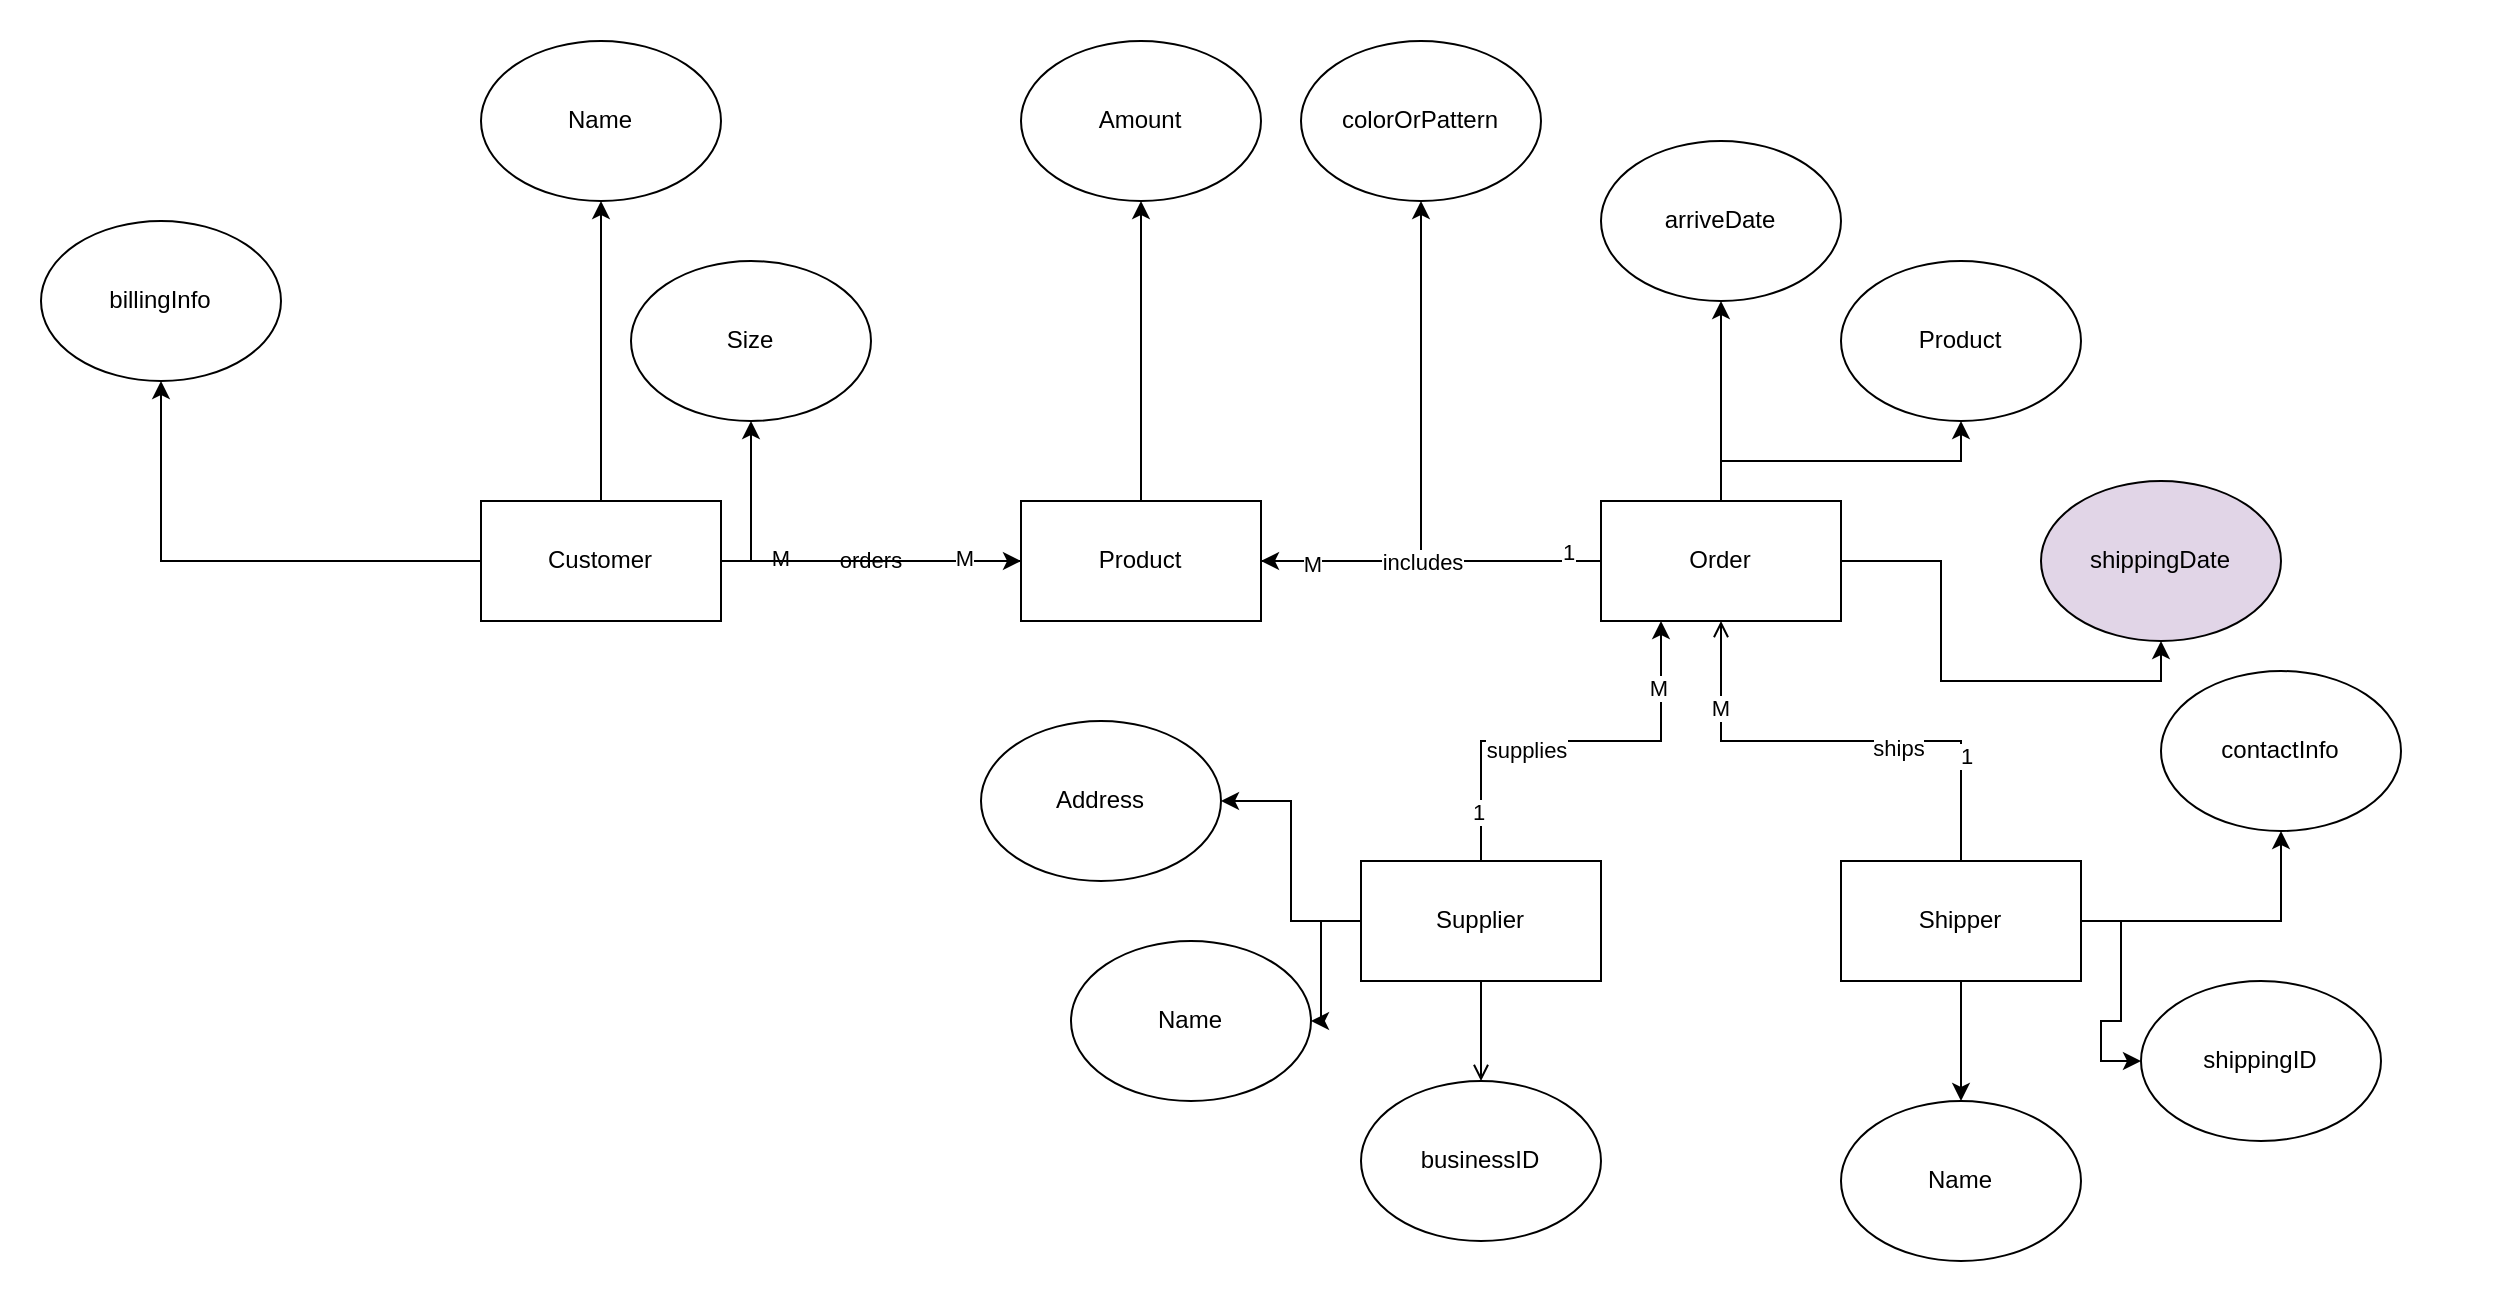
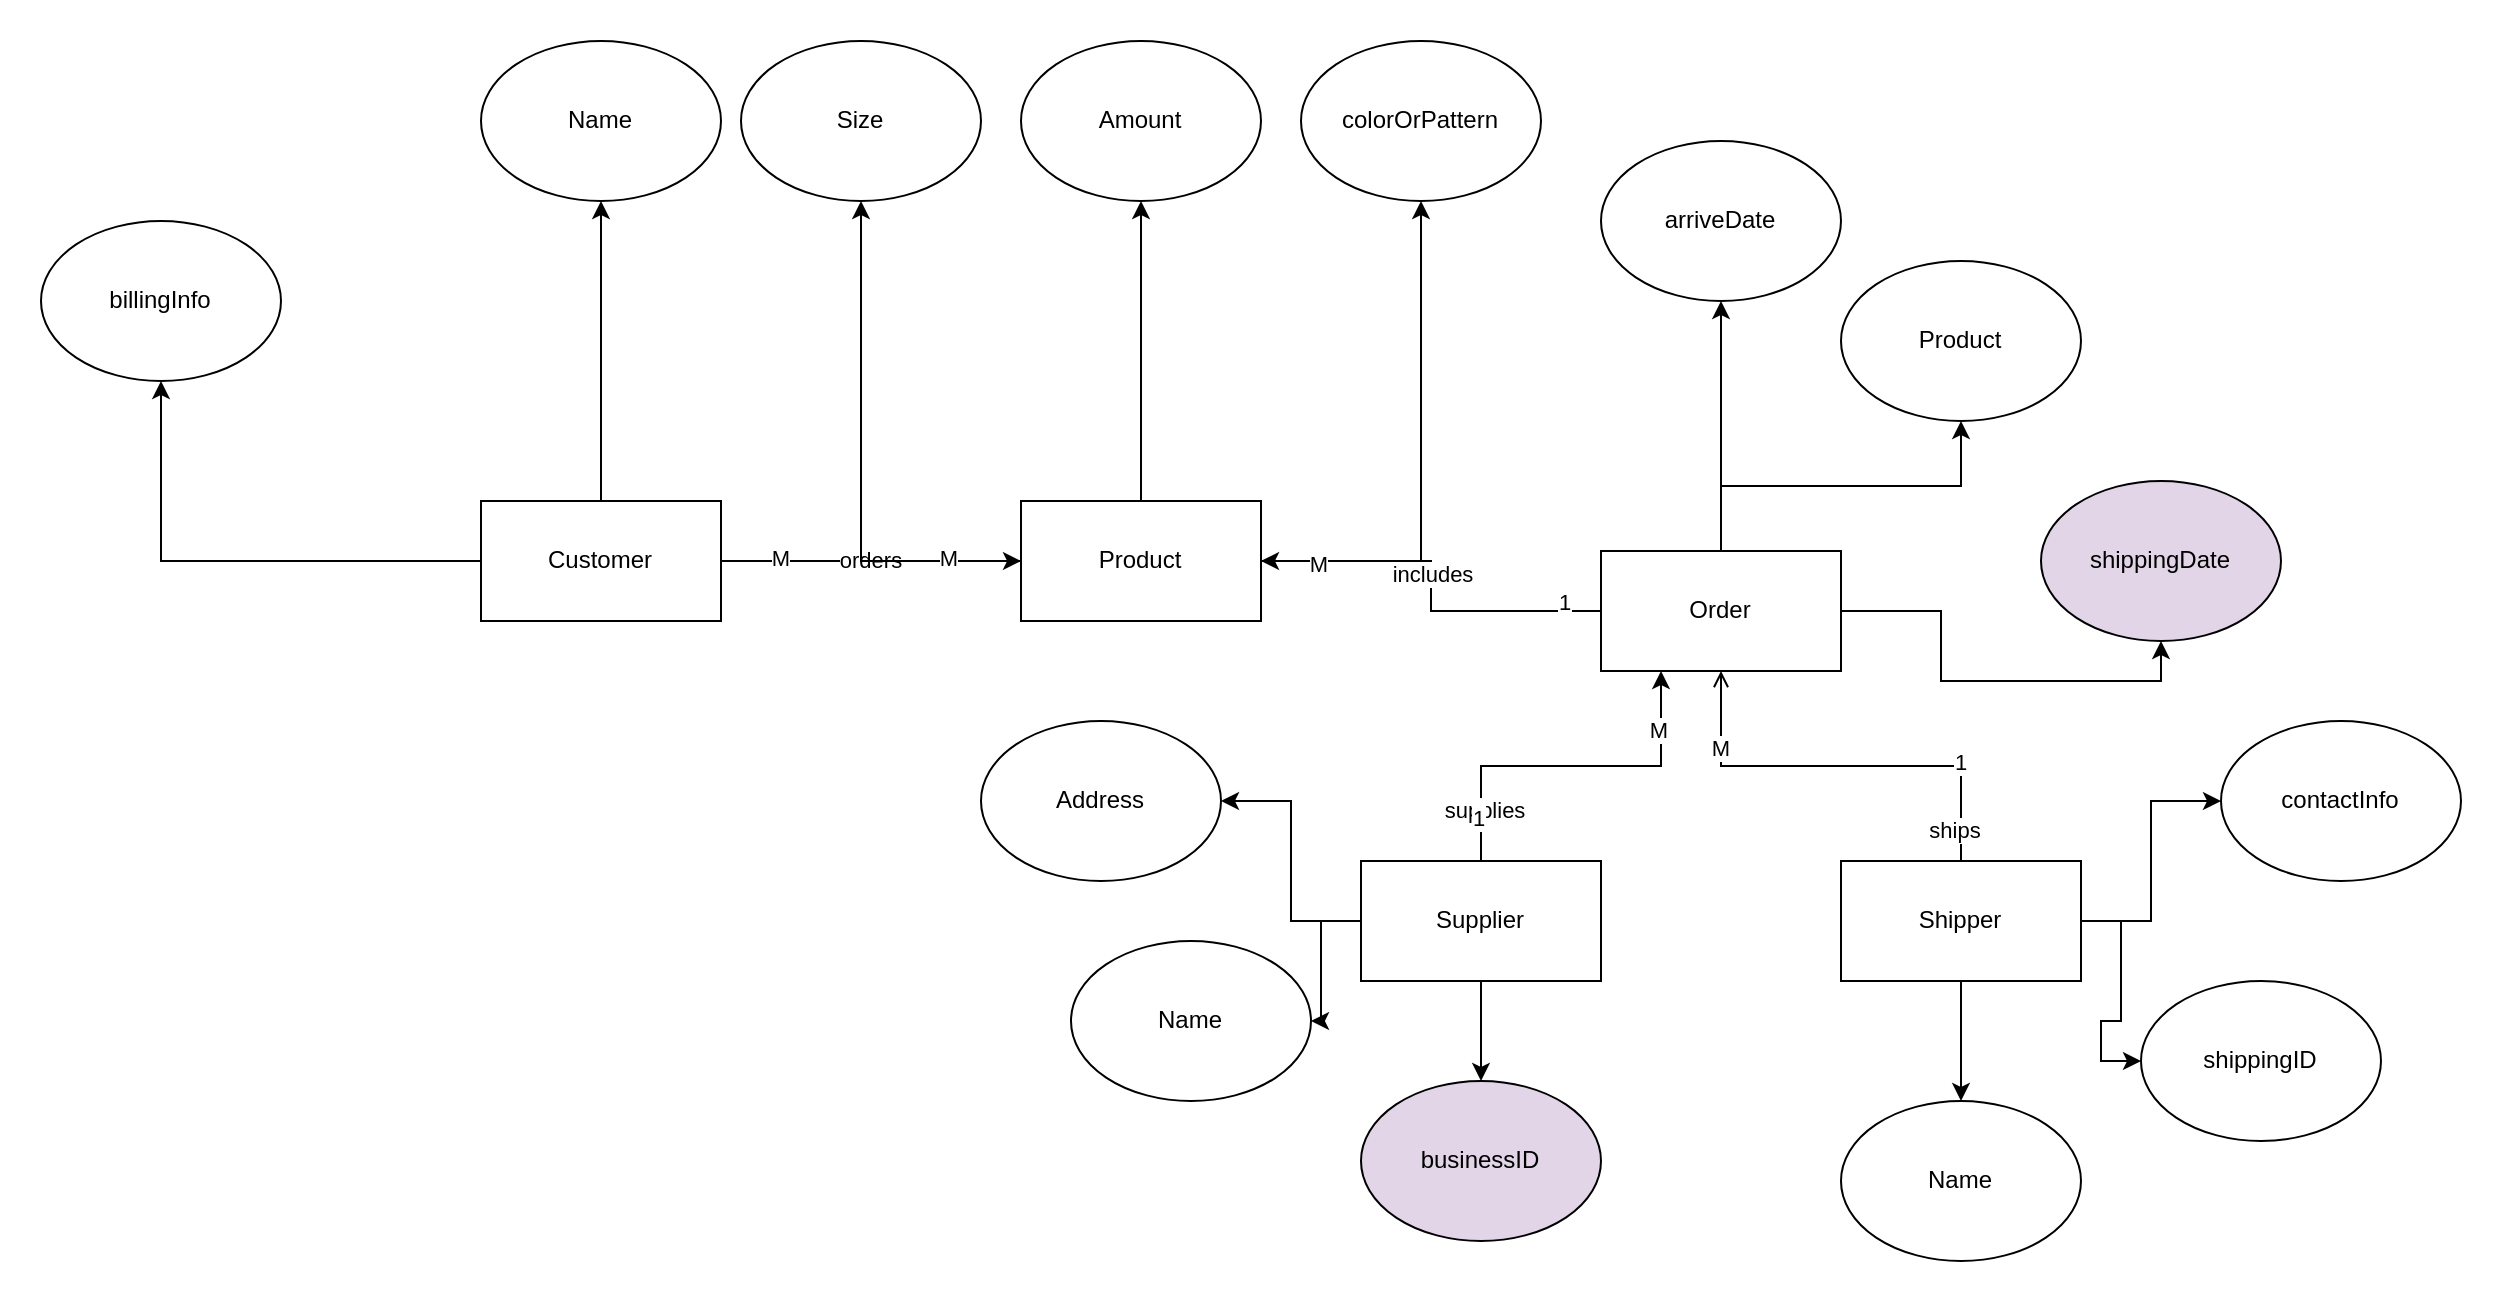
node "Size": moved (751, 341) -> (861, 121)
node "Order": moved (1721, 561) -> (1721, 611)
node "contactInfo": moved (2281, 751) -> (2341, 801)
edge "Supplier" -> "businessID": arrowhead open -> classic
node "businessID": fillcolor #ffffff -> #e1d5e7
